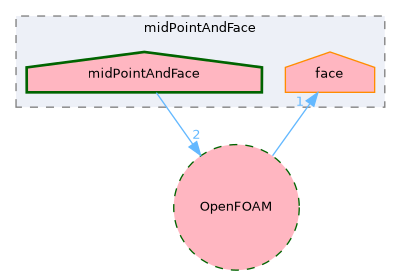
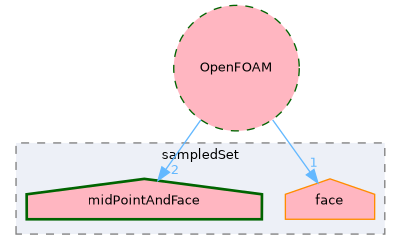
cluster "midPointAndFace": label "midPointAndFace" -> "sampledSet"
edge "midPointAndFace" -> "OpenFOAM": reversed
